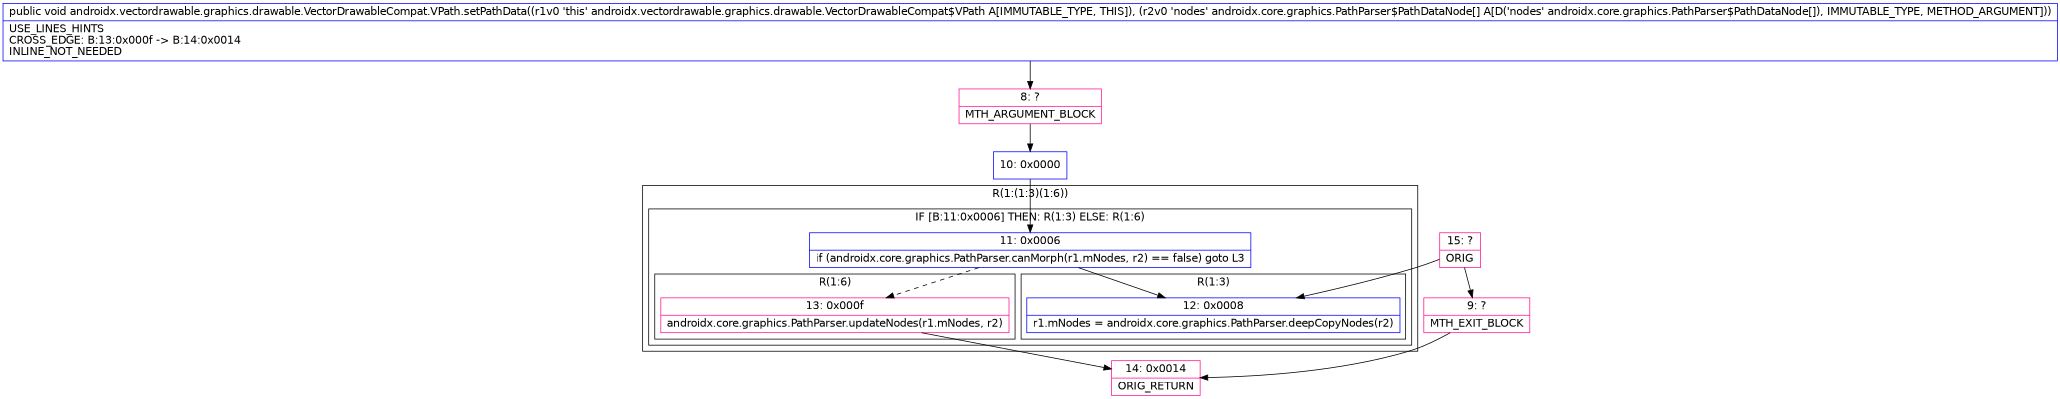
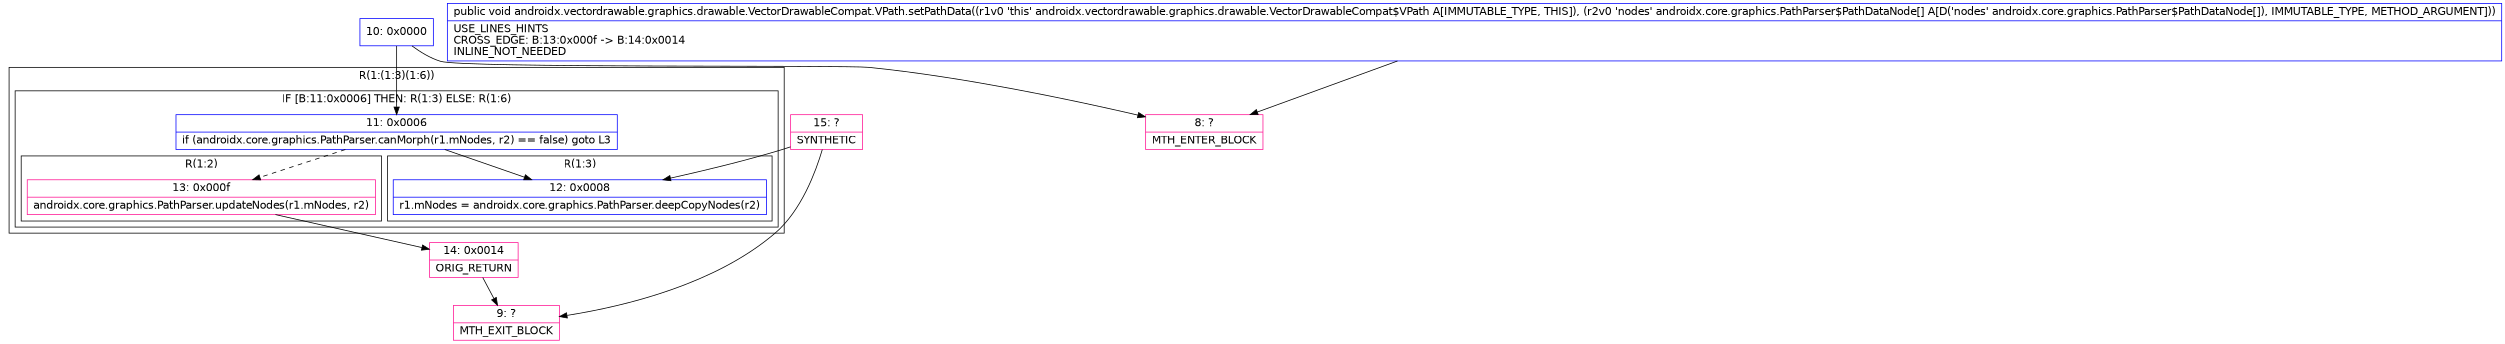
node "8: ?": text "MTH_ARGUMENT_BLOCK" -> "MTH_ENTER_BLOCK"
edge "8: ?" -> "10: 0x0000": reversed
node "15: ?": text "ORIG" -> "SYNTHETIC"
cluster "R(1:6)": label "R(1:6)" -> "R(1:2)"
edge "9: ?" -> "14: 0x0014": reversed
